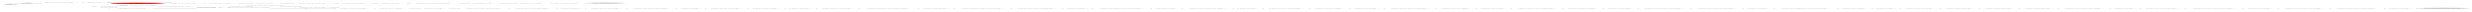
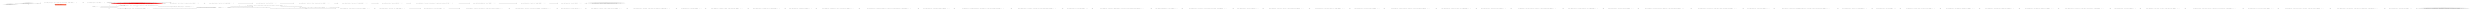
node "Digester digester@@@2@@@['1', '1', '1']": added
